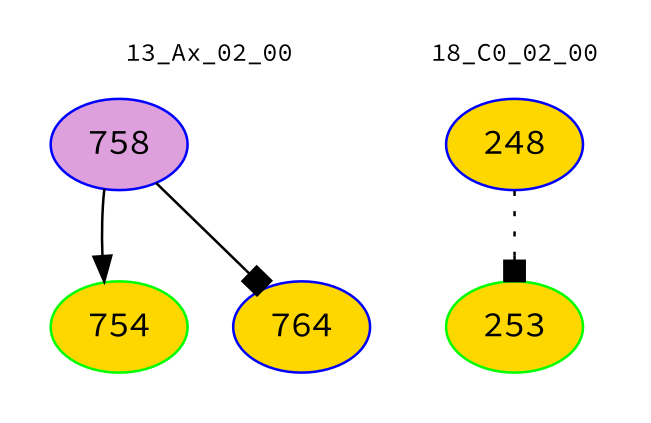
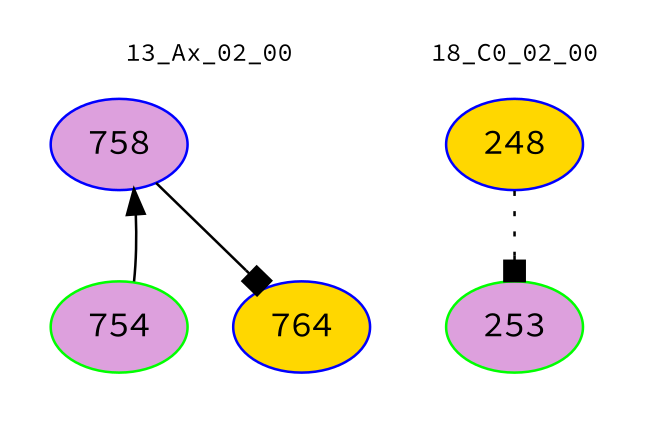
edge "758" -> "754": reversed
node "754": fillcolor gold -> plum
node "253": fillcolor gold -> plum
